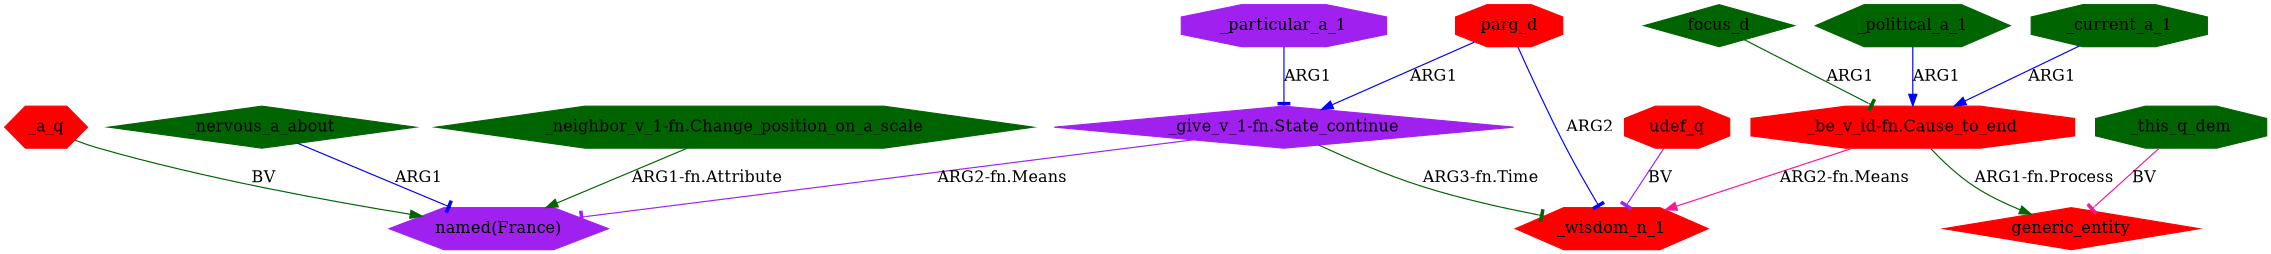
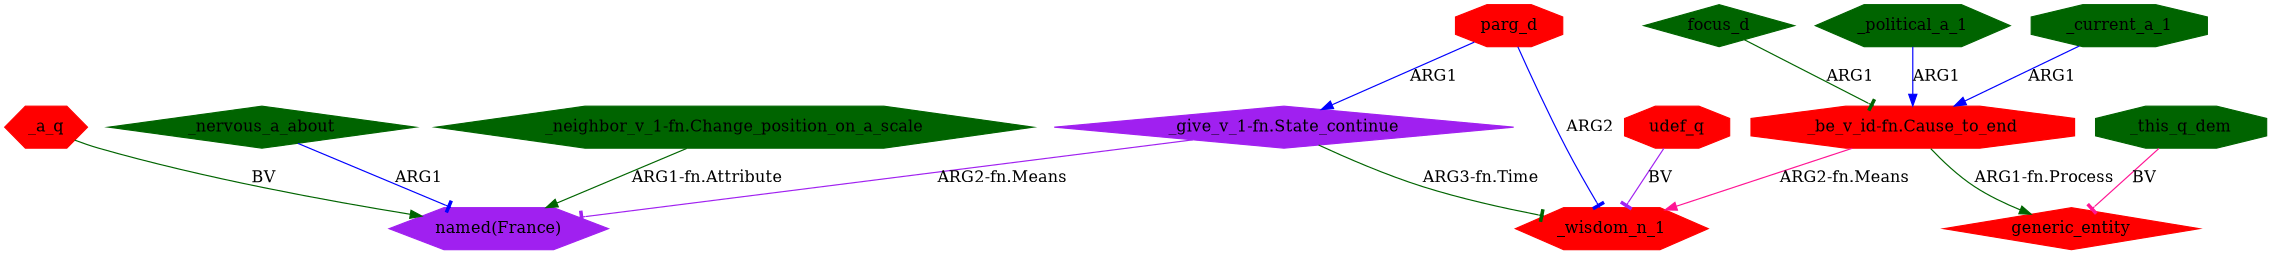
node "_particular_a_1": removed
